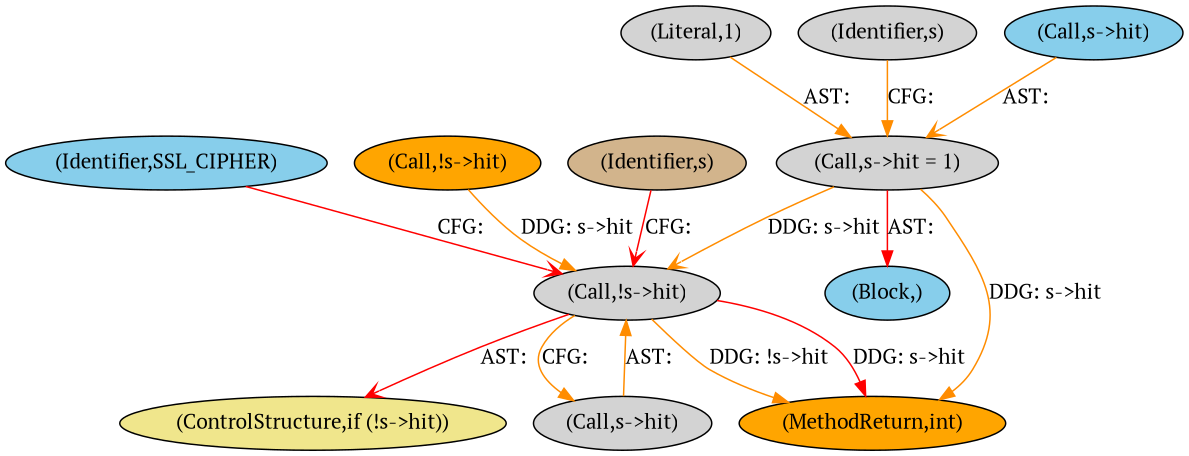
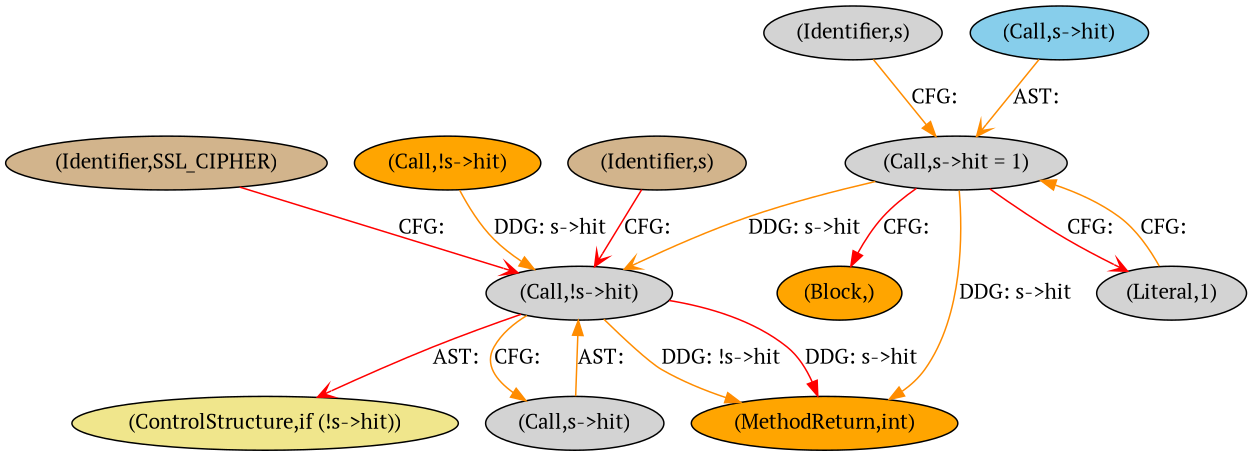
edge "(Literal,1)" -> "(Call,s->hit = 1)": label "AST: " -> "CFG: "
node "(Identifier,SSL_CIPHER)": fillcolor skyblue -> tan
edge "(Call,s->hit = 1)" -> "(Block,)": label "AST: " -> "CFG: "
edge "(Call,s->hit = 1)" -> "(Literal,1)": added, label "CFG:"
node "(Block,)": fillcolor skyblue -> orange
